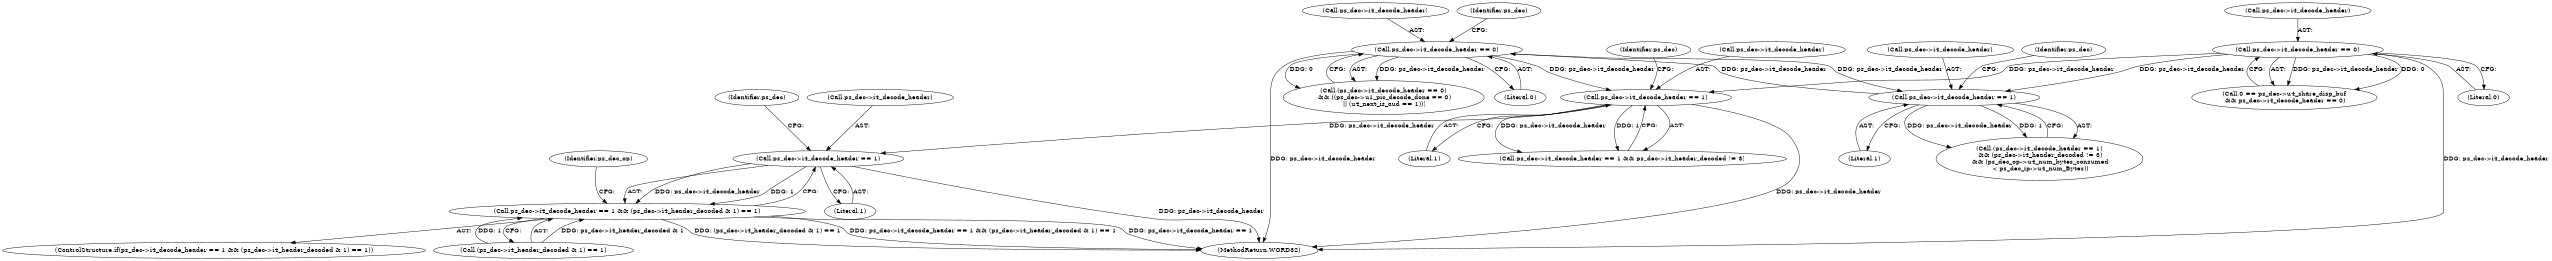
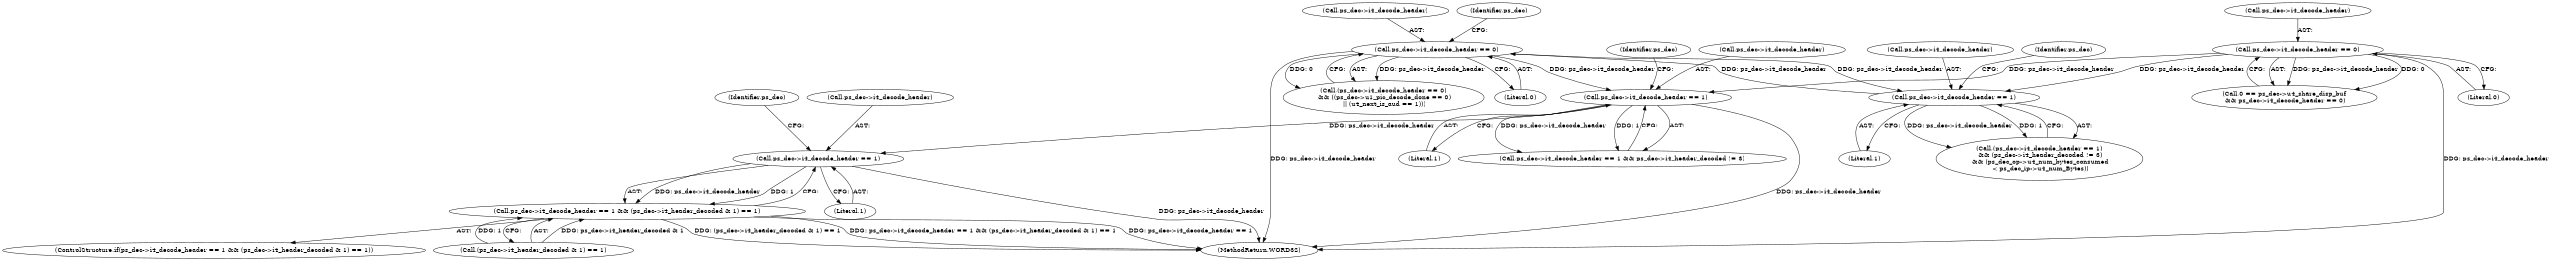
node "(Identifier,ps_dec_op)": removed
